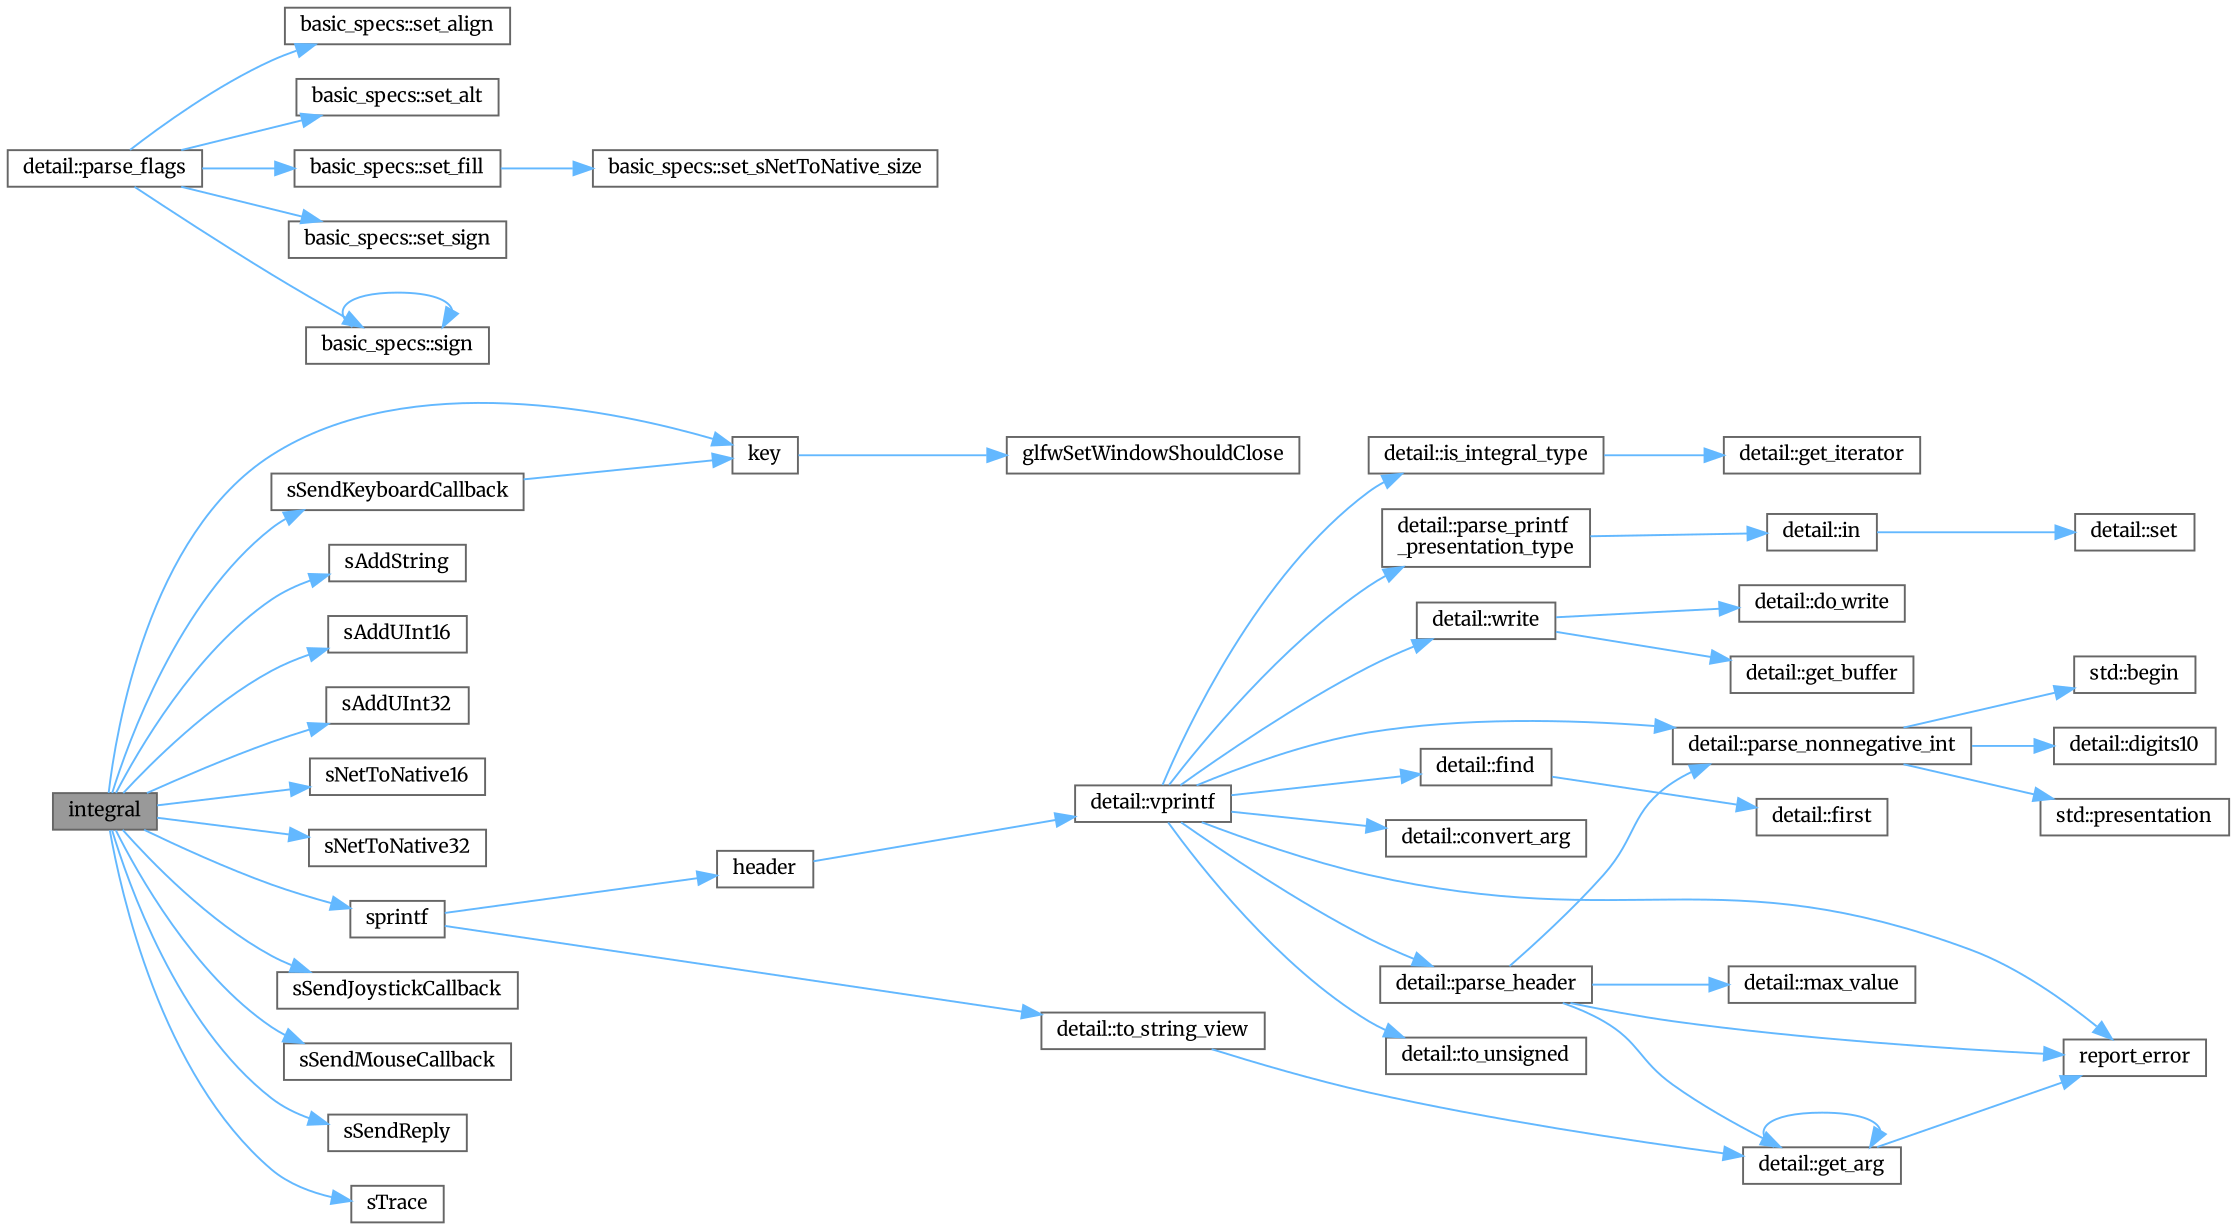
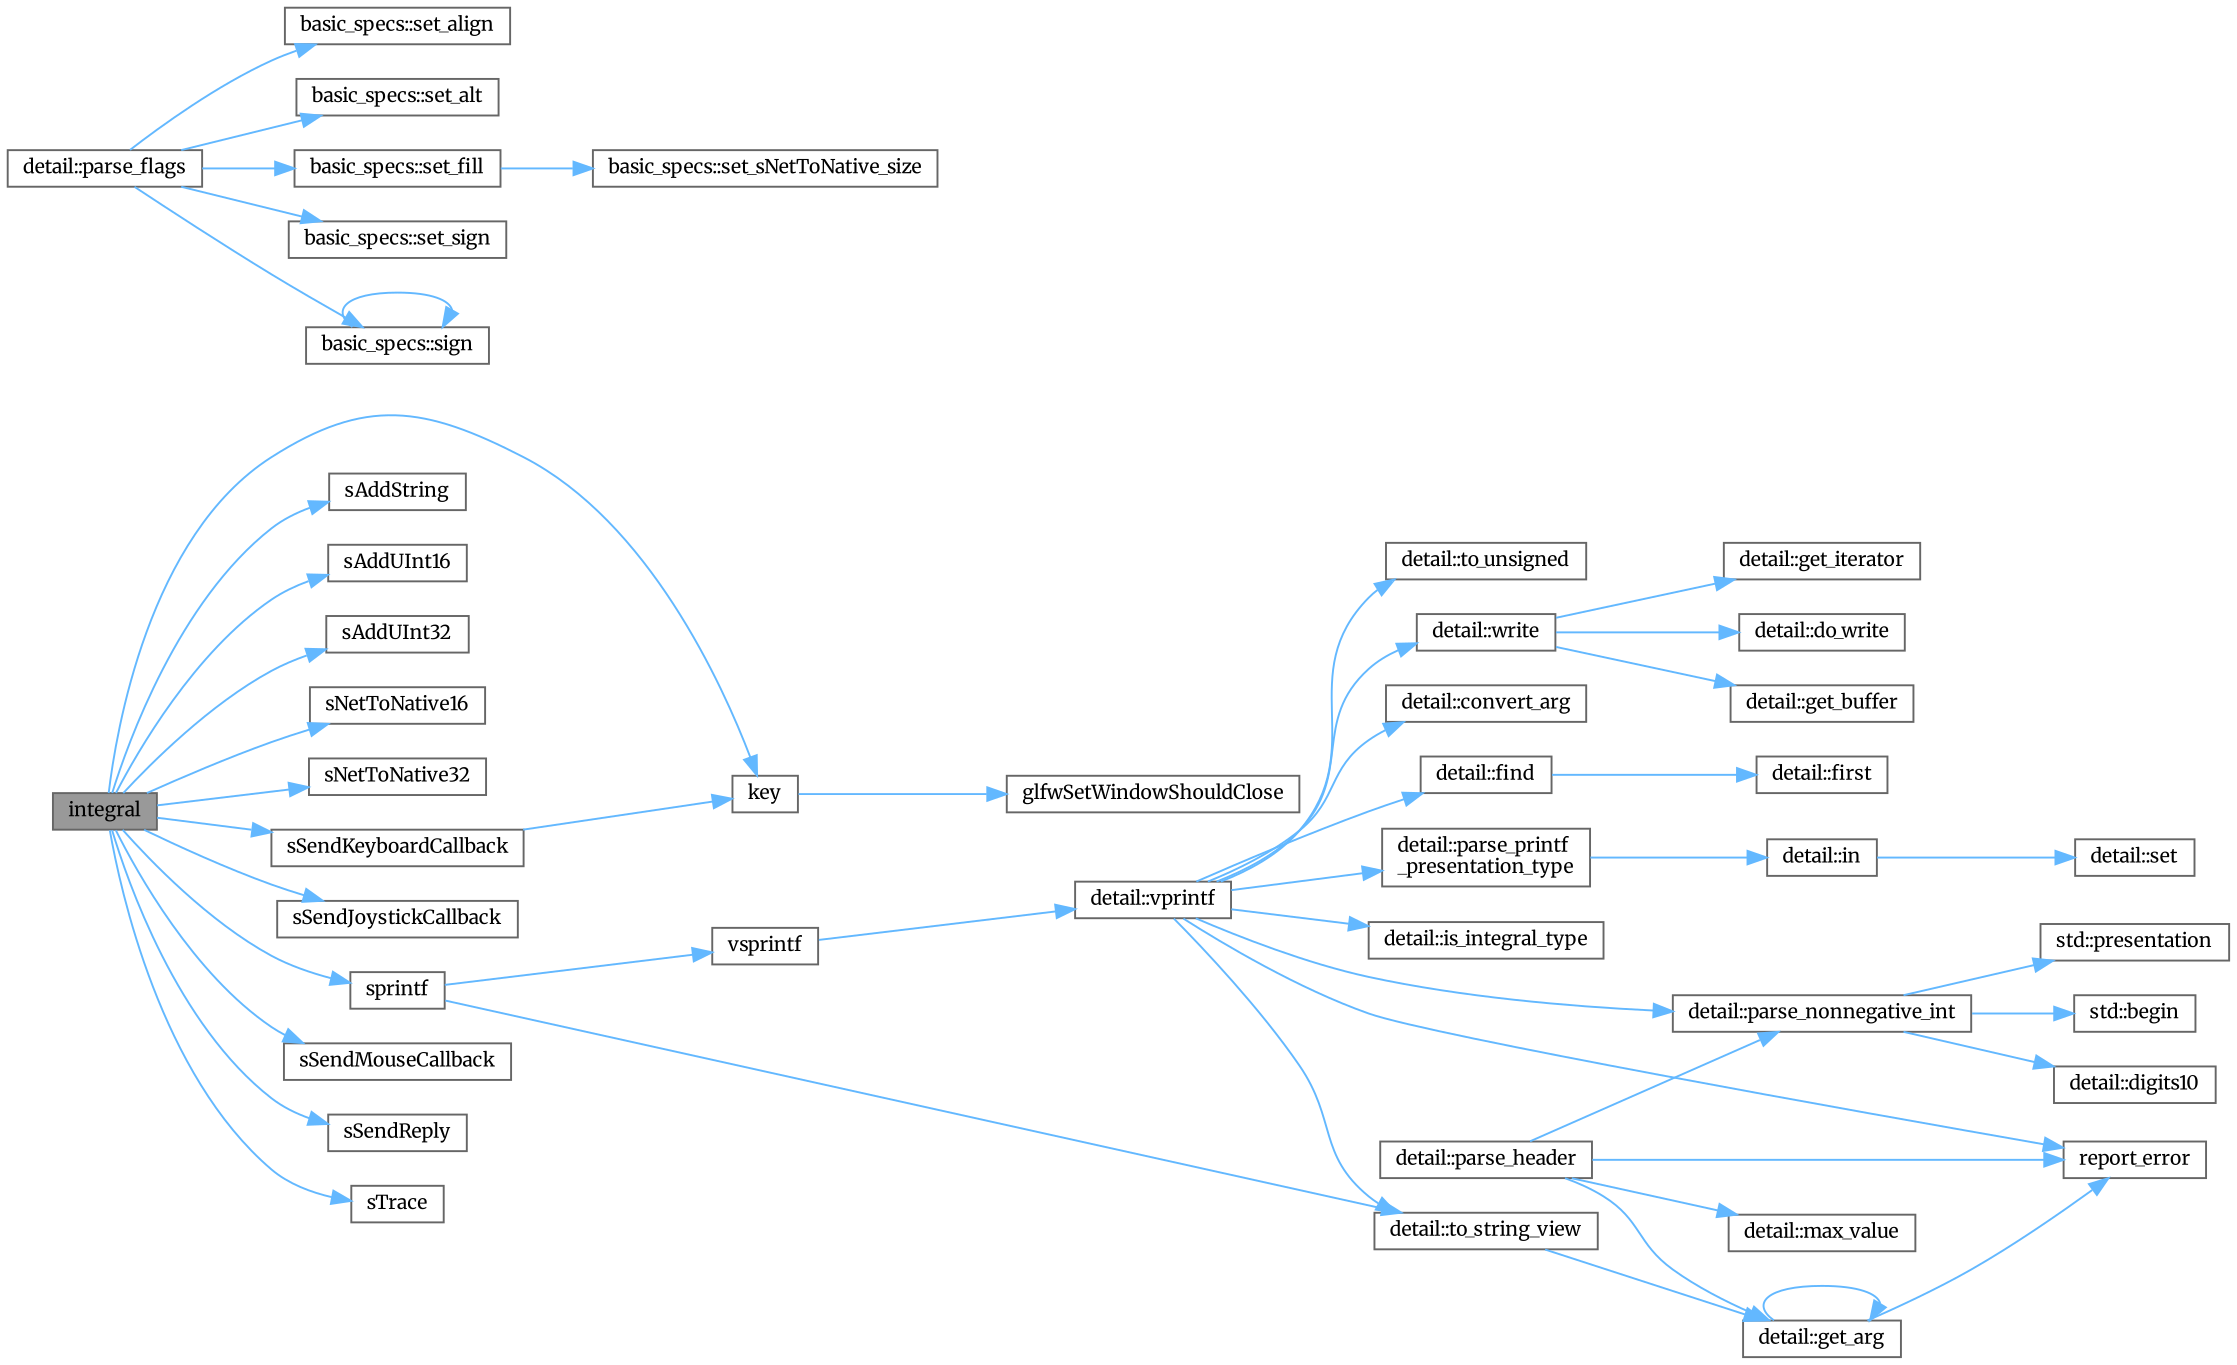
edge "detail::is_integral_type" -> "detail::get_iterator": now "detail::write" -> "detail::get_iterator"
node "header": label "header" -> "vsprintf"
edge "detail::vprintf" -> "detail::parse_header": now "detail::vprintf" -> "detail::to_string_view"
